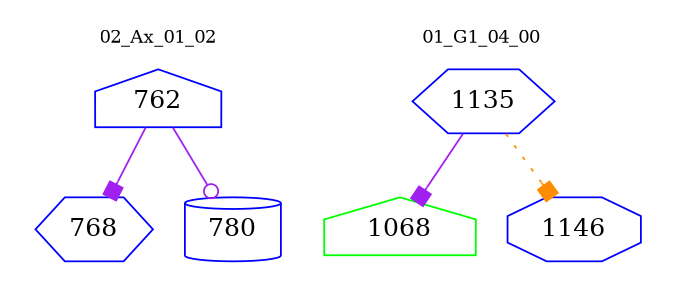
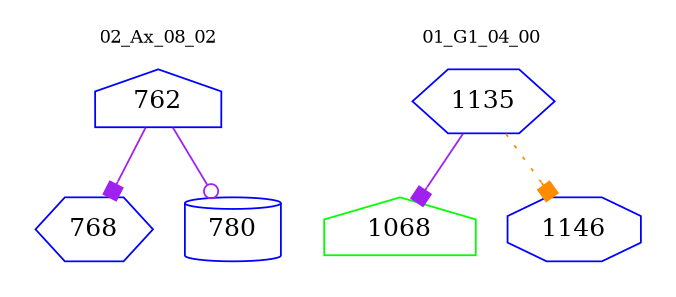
cluster "02_Ax_01_02": label "02_Ax_01_02" -> "02_Ax_08_02"
